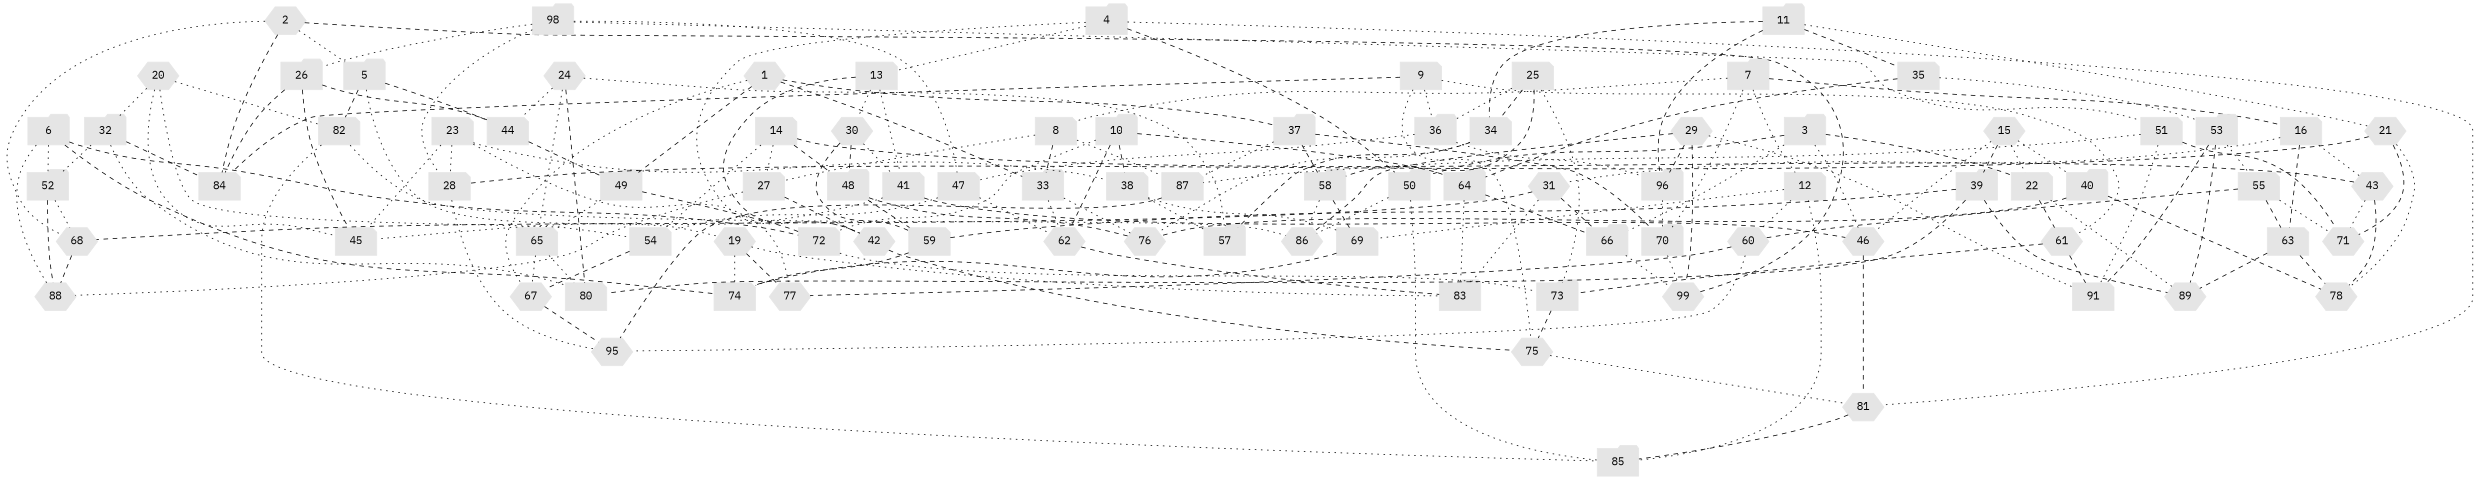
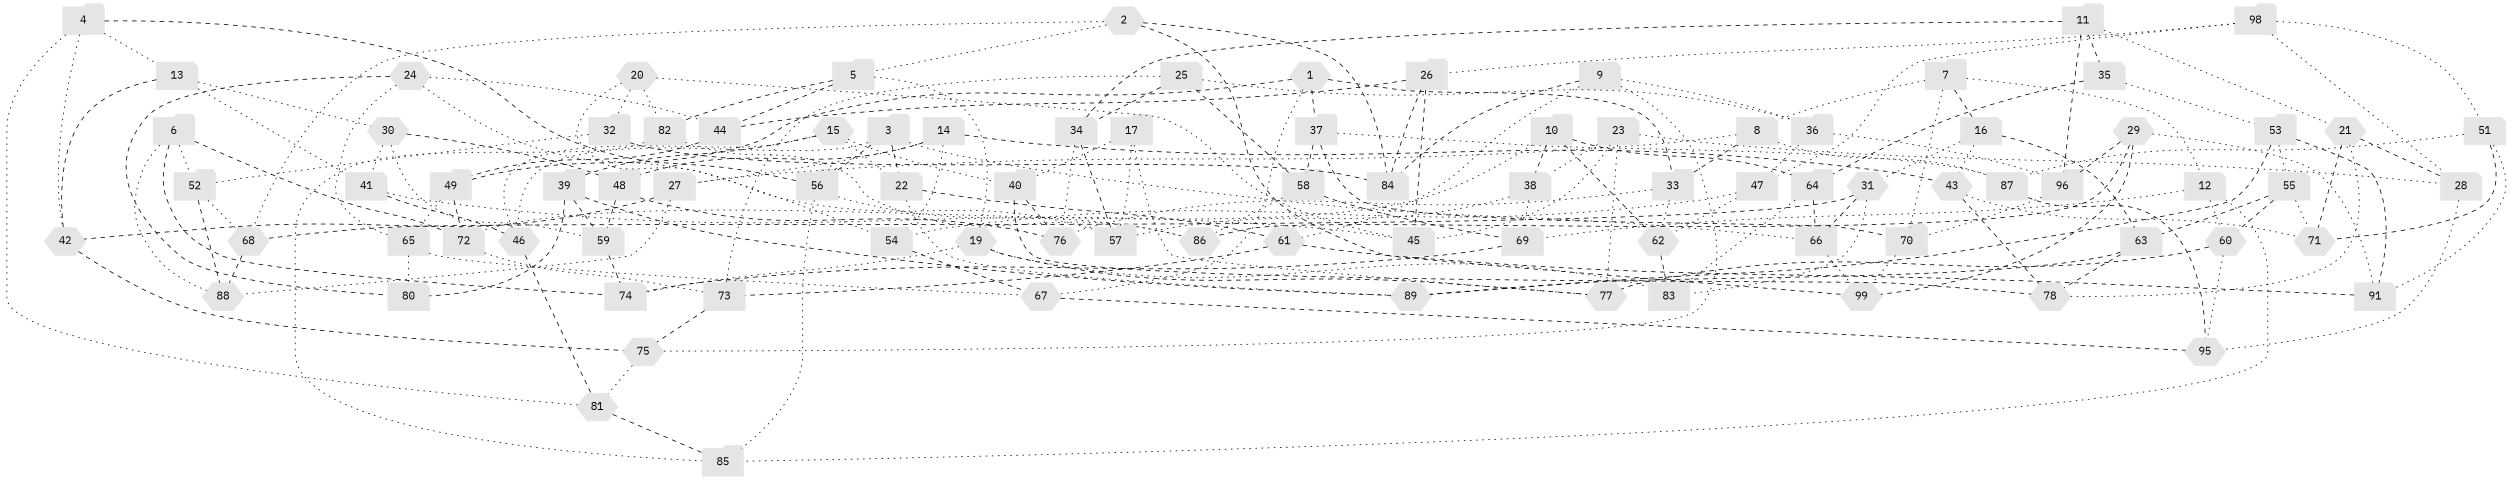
node "17": added
node "50": label "50" -> "56"
edge "30" -- "59": style dashed -> dotted
edge "32" -- "80": removed
